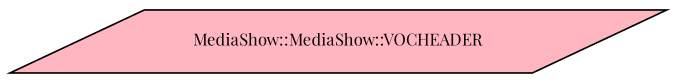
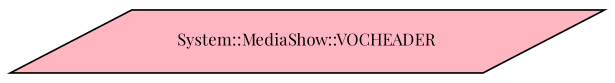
node "MediaShow::MediaShow::VOCHEADER": label "MediaShow::MediaShow::VOCHEADER" -> "System::MediaShow::VOCHEADER"
